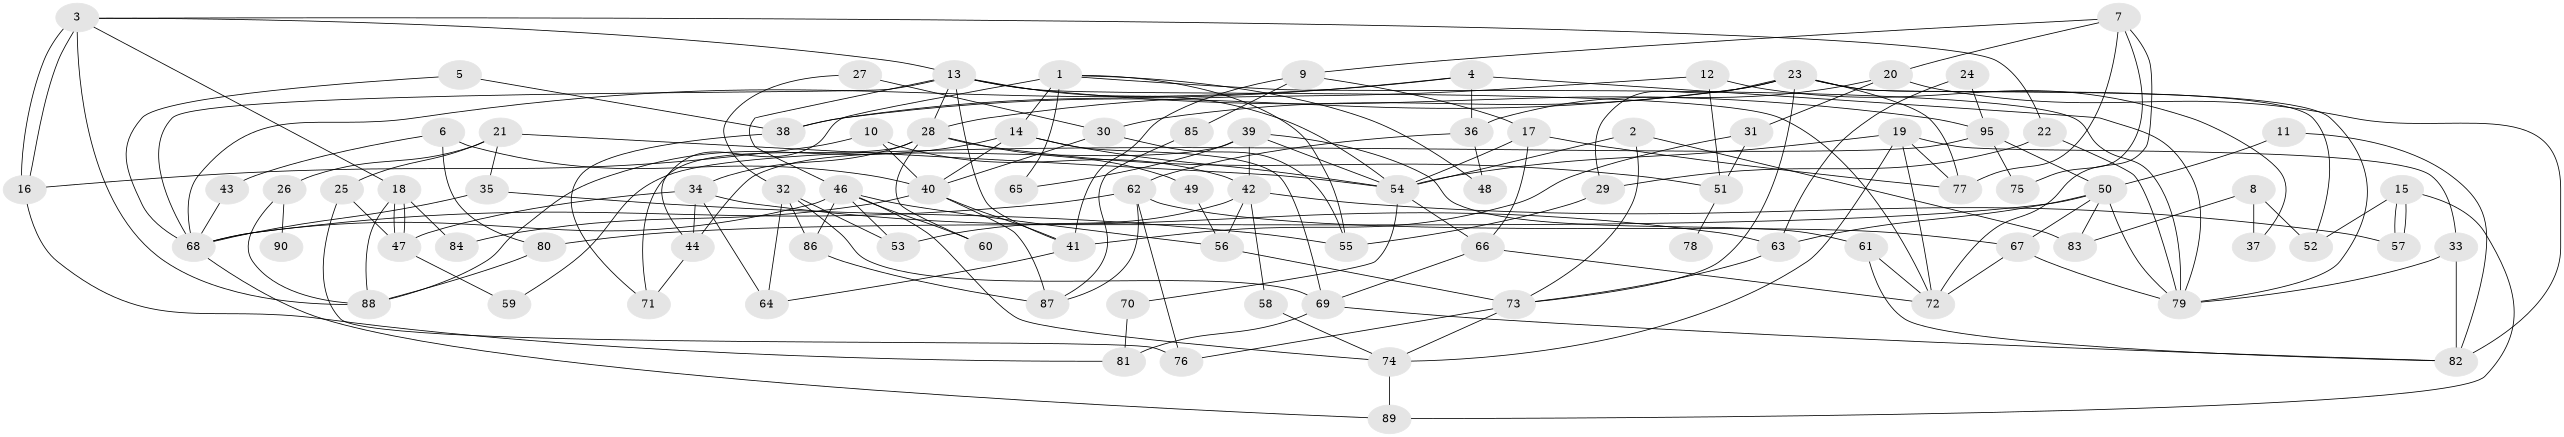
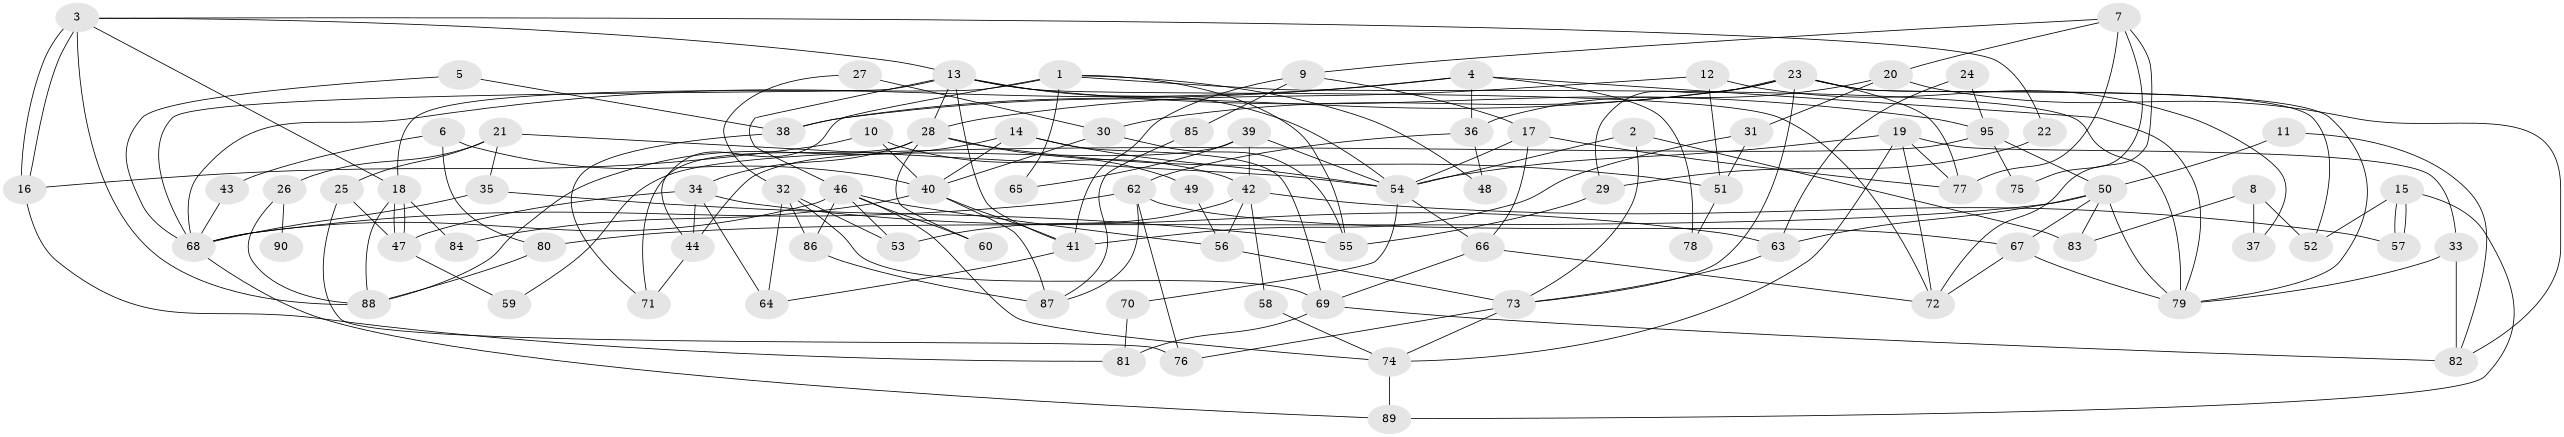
edge "1" -- "14": now "1" -- "18"
edge "4" -- "78": added
edge "22" -- "79": removed
node "61": removed
